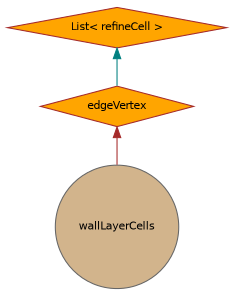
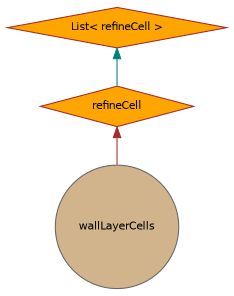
node "edgeVertex": label "edgeVertex" -> "refineCell"
